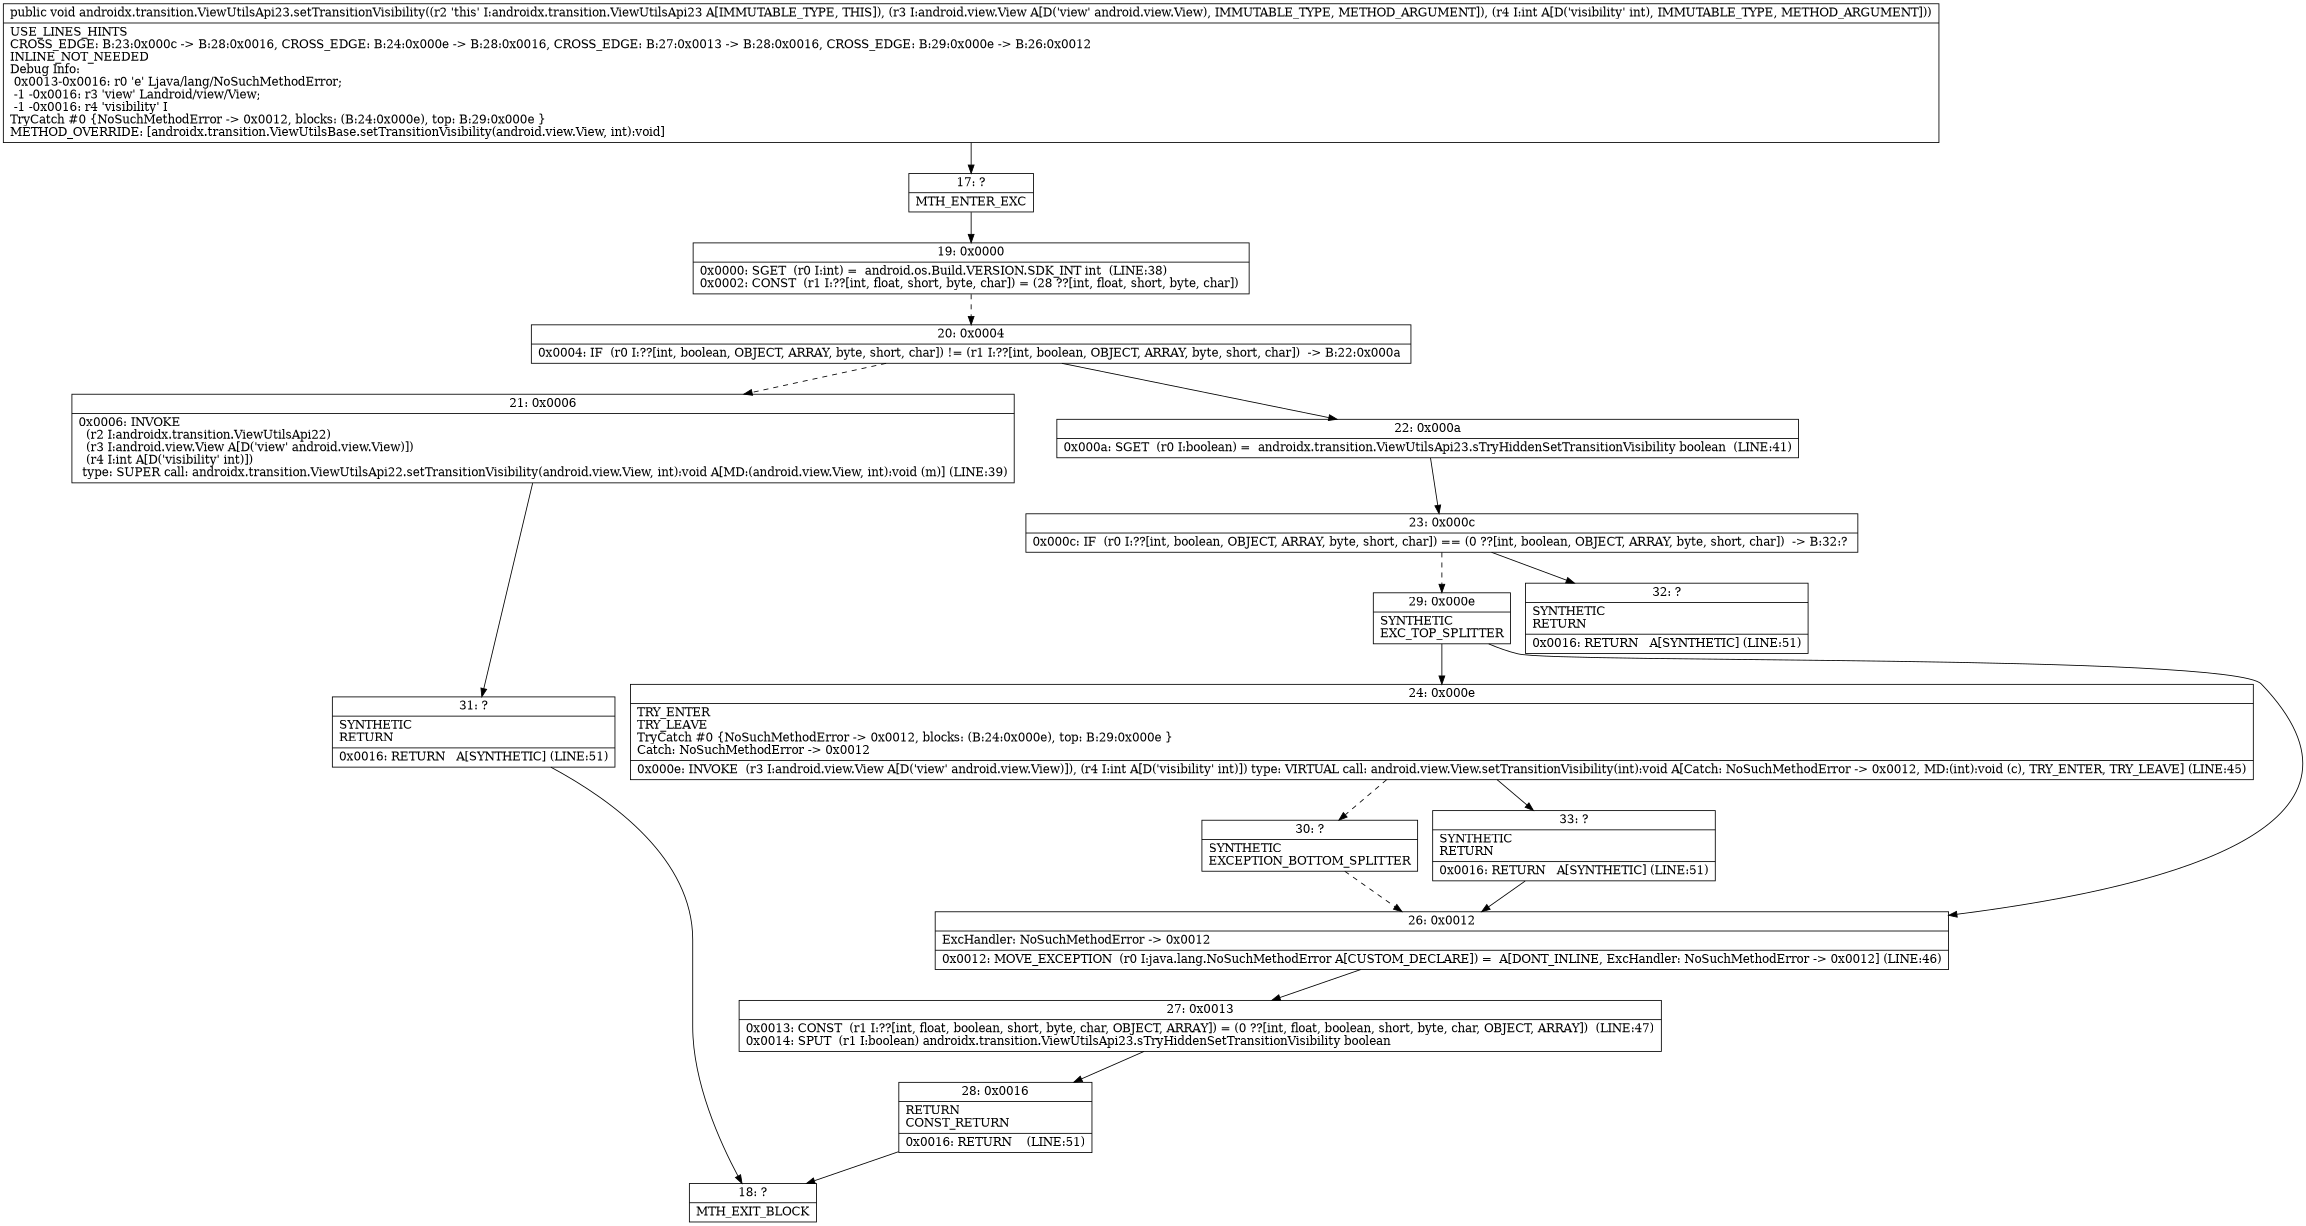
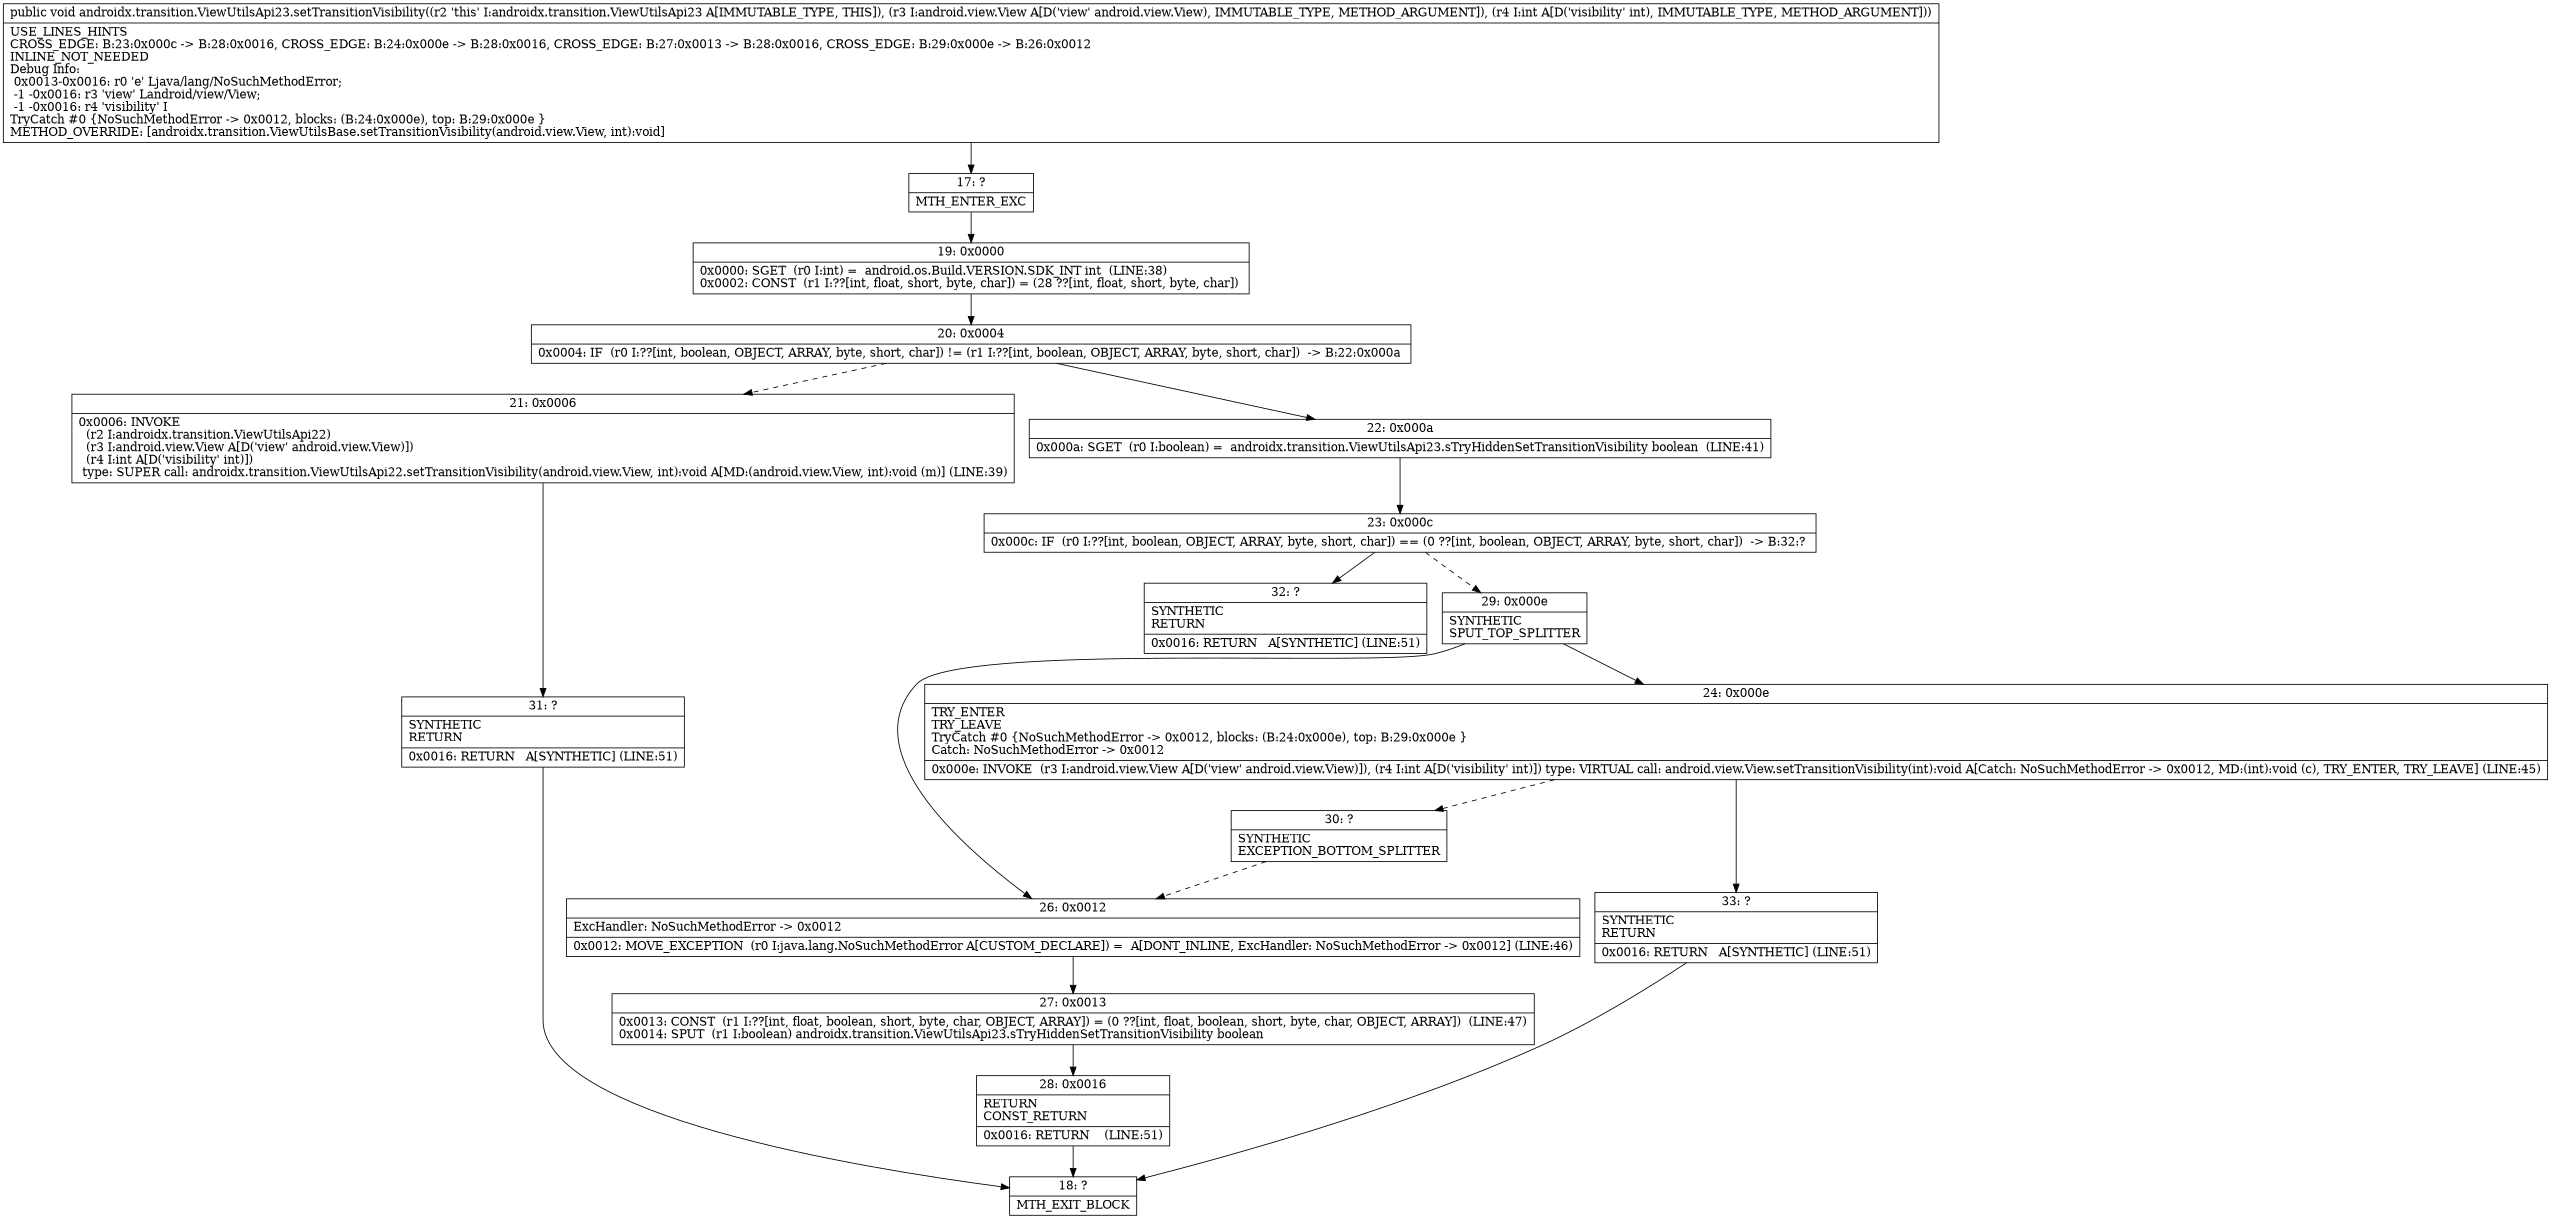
edge "19: 0x0000" -> "20: 0x0004": style dashed -> solid
node "29: 0x000e": text "EXC_TOP_SPLITTER" -> "SPUT_TOP_SPLITTER"
edge "33: ?" -> "26: 0x0012": now "33: ?" -> "18: ?"
